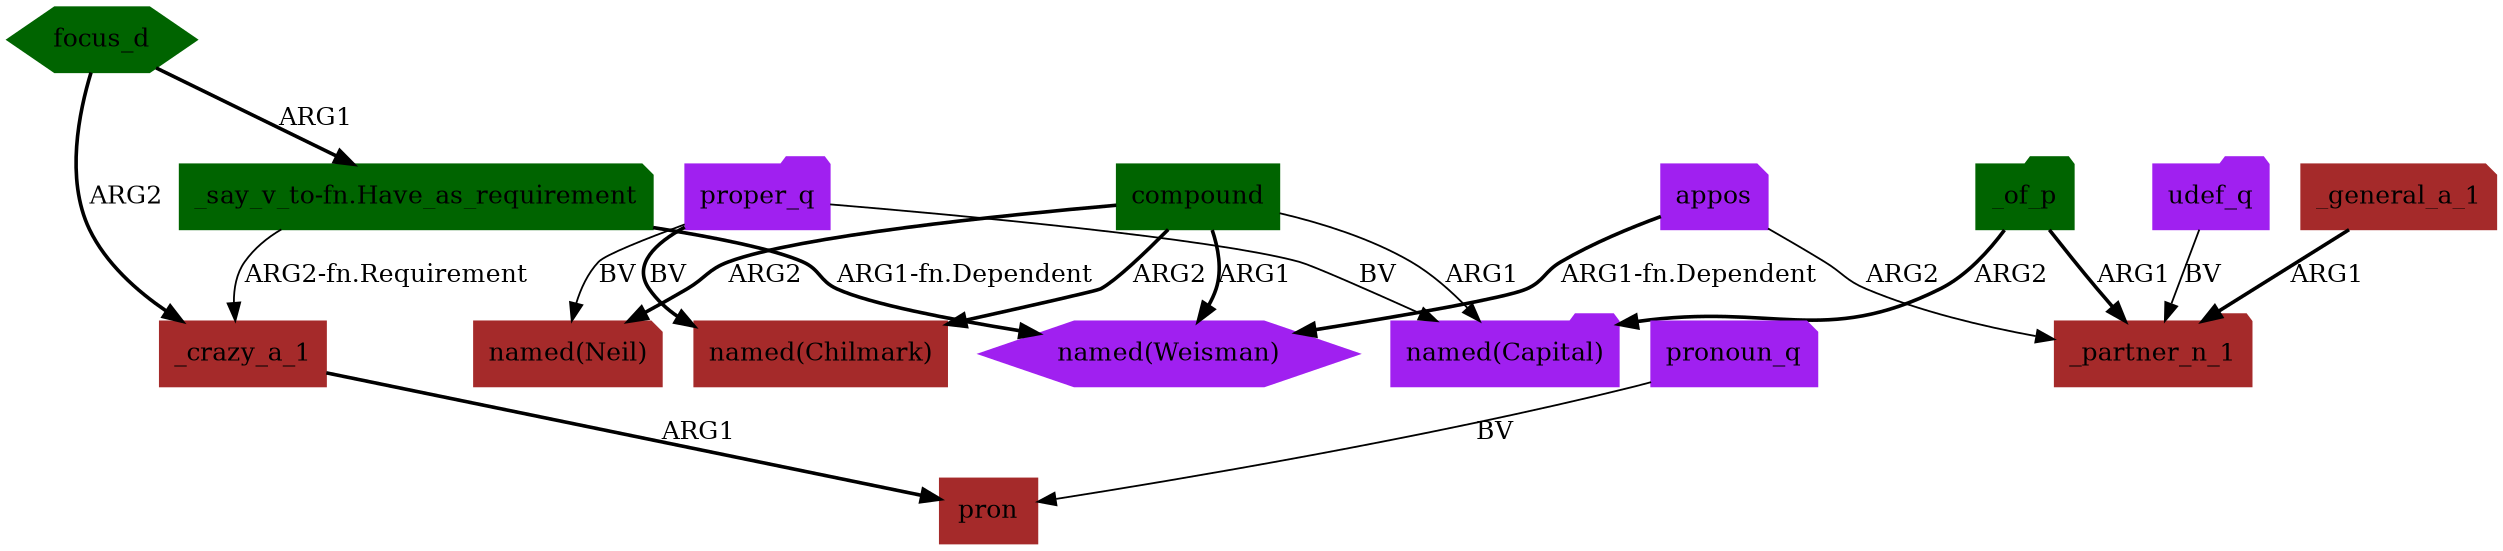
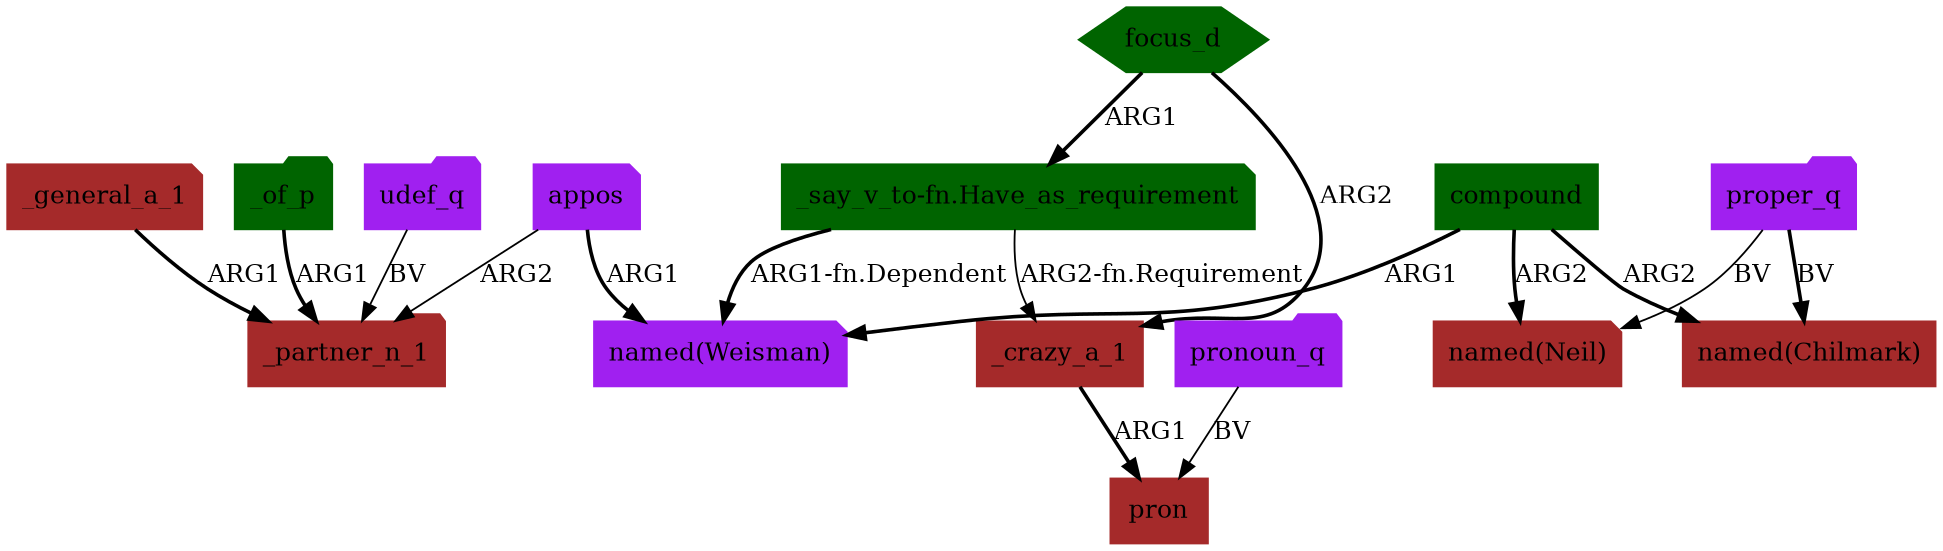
edge "appos" -> "named(Weisman)": label "ARG1-fn.Dependent" -> "ARG1"
node "named(Weisman)": shape hexagon -> note
node "named(Capital)": removed
node "pronoun_q": shape note -> folder
